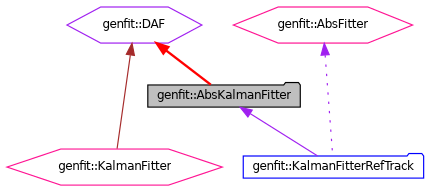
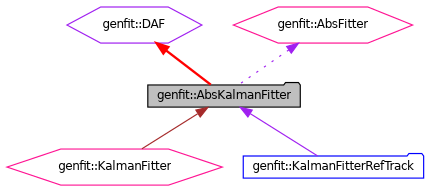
edge "genfit::KalmanFitter" -> "genfit::DAF": now "genfit::KalmanFitter" -> "genfit::AbsKalmanFitter"
edge "genfit::KalmanFitterRefTrack" -> "genfit::AbsFitter": now "genfit::AbsKalmanFitter" -> "genfit::AbsFitter"
